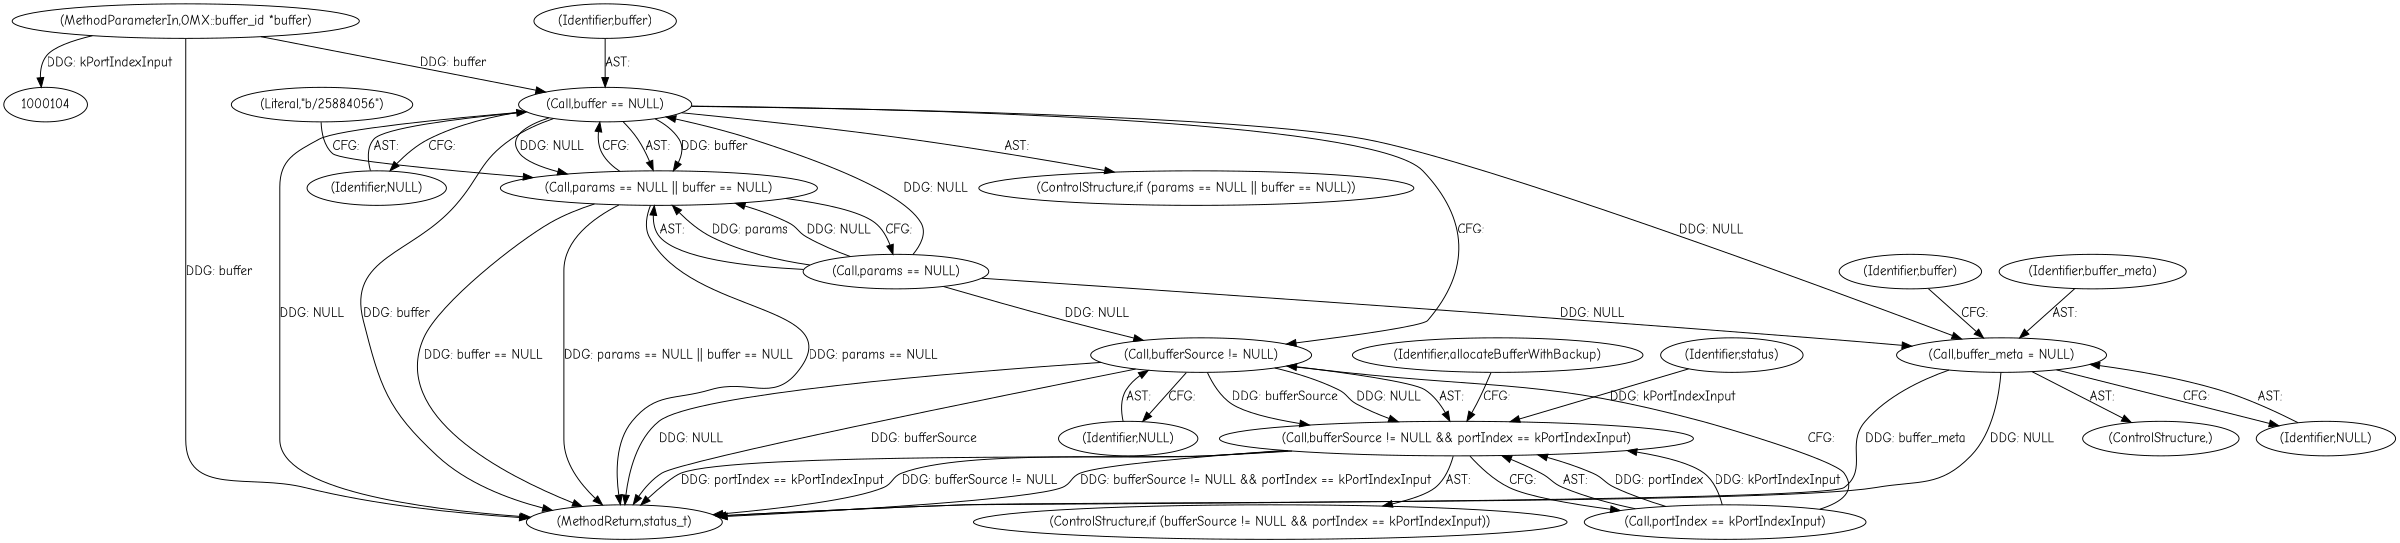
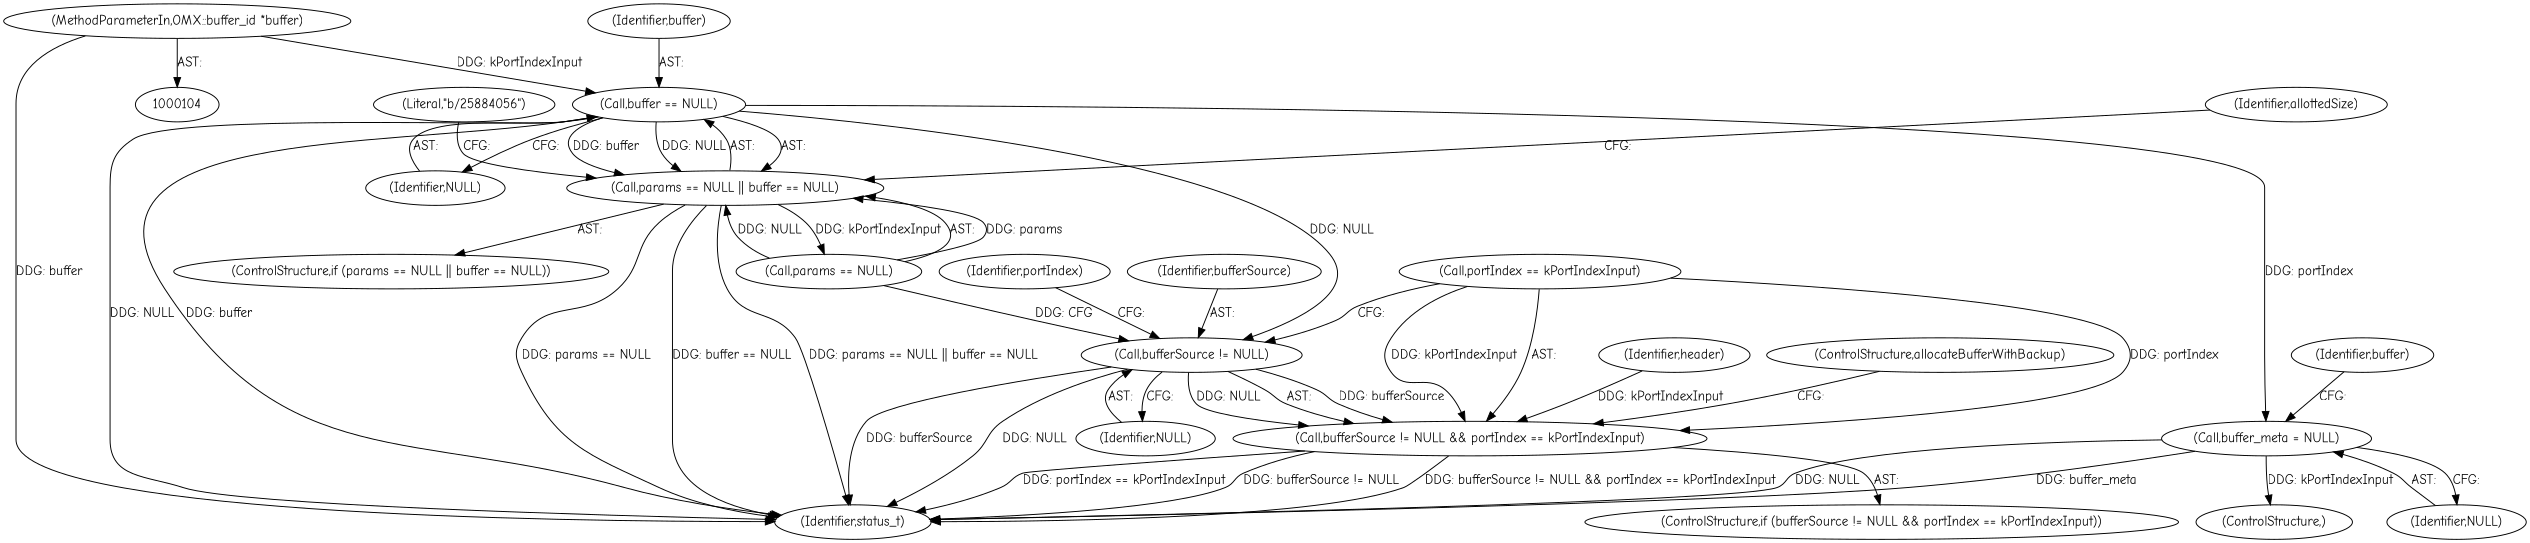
edge "(MethodParameterIn,OMX::buffer_id *buffer)" -> "1000104": label "DDG: kPortIndexInput" -> "AST: "
edge "(MethodParameterIn,OMX::buffer_id *buffer)" -> "(Call,buffer == NULL)": label "DDG: buffer" -> "DDG: kPortIndexInput"
node "(Identifier,allottedSize)": added
edge "(Call,buffer == NULL)" -> "(ControlStructure,if (params == NULL || buffer == NULL))": now "(Call,params == NULL || buffer == NULL)" -> "(ControlStructure,if (params == NULL || buffer == NULL))"
edge "(Call,params == NULL || buffer == NULL)" -> "(Call,buffer == NULL)": label "CFG: " -> "AST: "
edge "(Call,params == NULL)" -> "(Call,buffer == NULL)": removed, label "DDG: NULL"
edge "(Call,params == NULL || buffer == NULL)" -> "(Call,params == NULL)": label "CFG: " -> "DDG: kPortIndexInput"
edge "(Call,buffer == NULL)" -> "(Call,bufferSource != NULL)": label "CFG: " -> "DDG: NULL"
edge "(Call,buffer == NULL)" -> "(Call,buffer_meta = NULL)": label "DDG: NULL" -> "DDG: portIndex"
node "(Identifier,portIndex)": added
node "(Identifier,bufferSource)": added
node "(Identifier,buffer_meta)": removed
edge "(Call,params == NULL)" -> "(Call,buffer_meta = NULL)": removed, label "DDG: NULL"
edge "(Call,params == NULL)" -> "(Call,bufferSource != NULL)": label "DDG: NULL" -> "DDG: CFG"
node "(Identifier,allocateBufferWithBackup)": label "(Identifier,allocateBufferWithBackup)" -> "(ControlStructure,allocateBufferWithBackup)"
node "(Identifier,status)": label "(Identifier,status)" -> "(Identifier,header)"
edge "(Call,buffer_meta = NULL)" -> "(ControlStructure,)": label "AST: " -> "DDG: kPortIndexInput"
edge "(Call,bufferSource != NULL && portIndex == kPortIndexInput)" -> "(Call,portIndex == kPortIndexInput)": removed, label "CFG:"
node "(MethodReturn,status_t)": label "(MethodReturn,status_t)" -> "(Identifier,status_t)"
